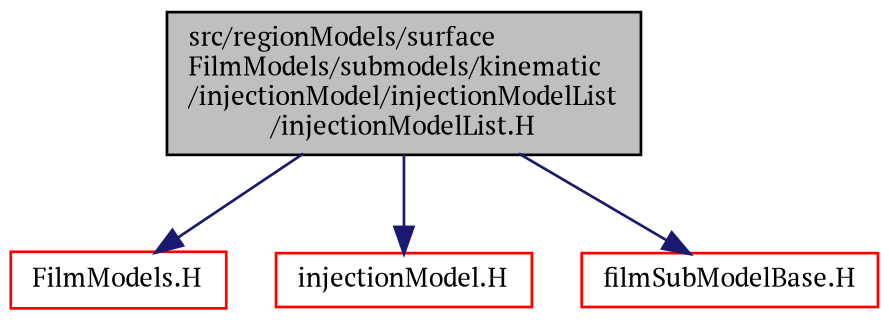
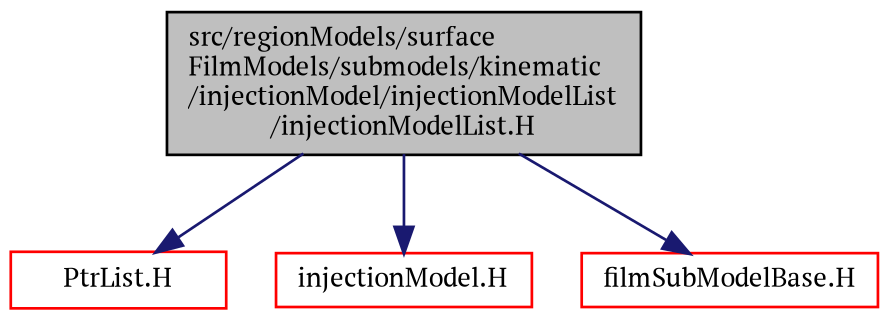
node "FilmModels.H": label "FilmModels.H" -> "PtrList.H"
